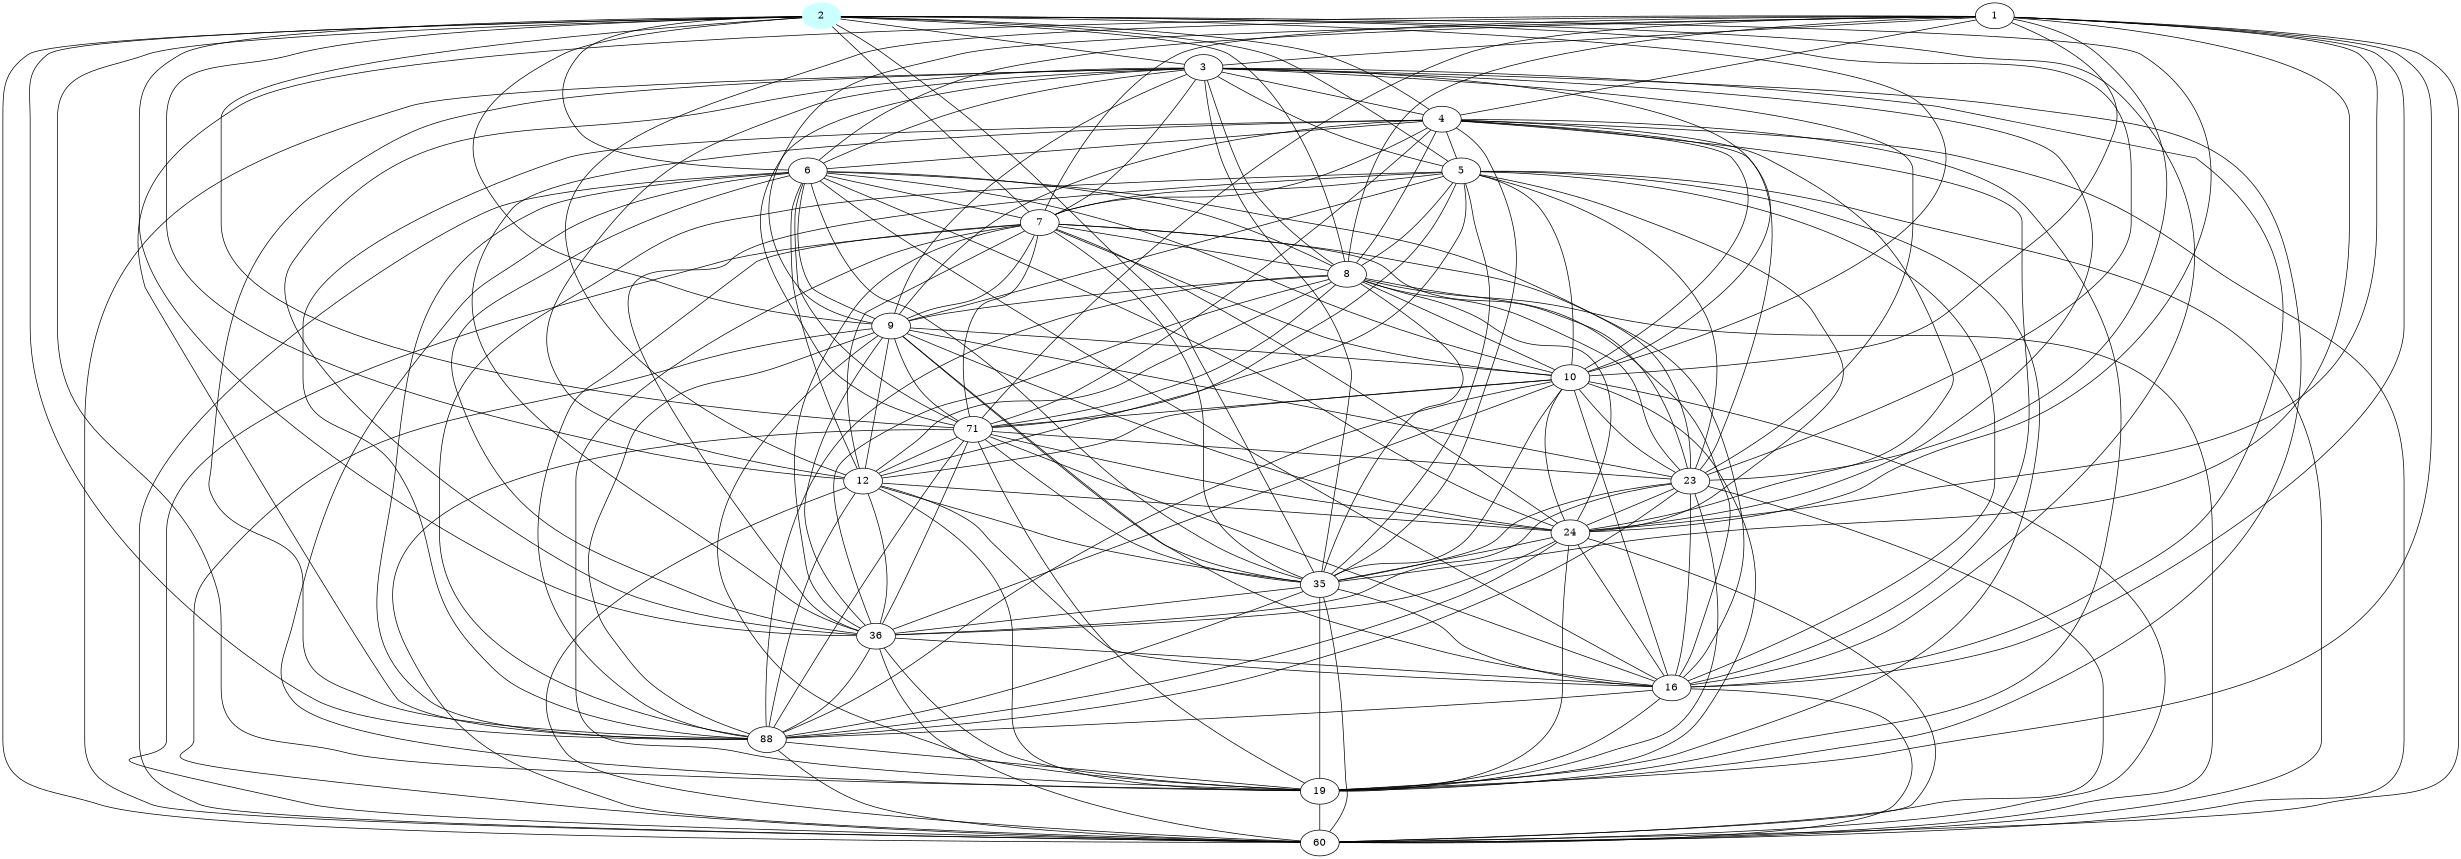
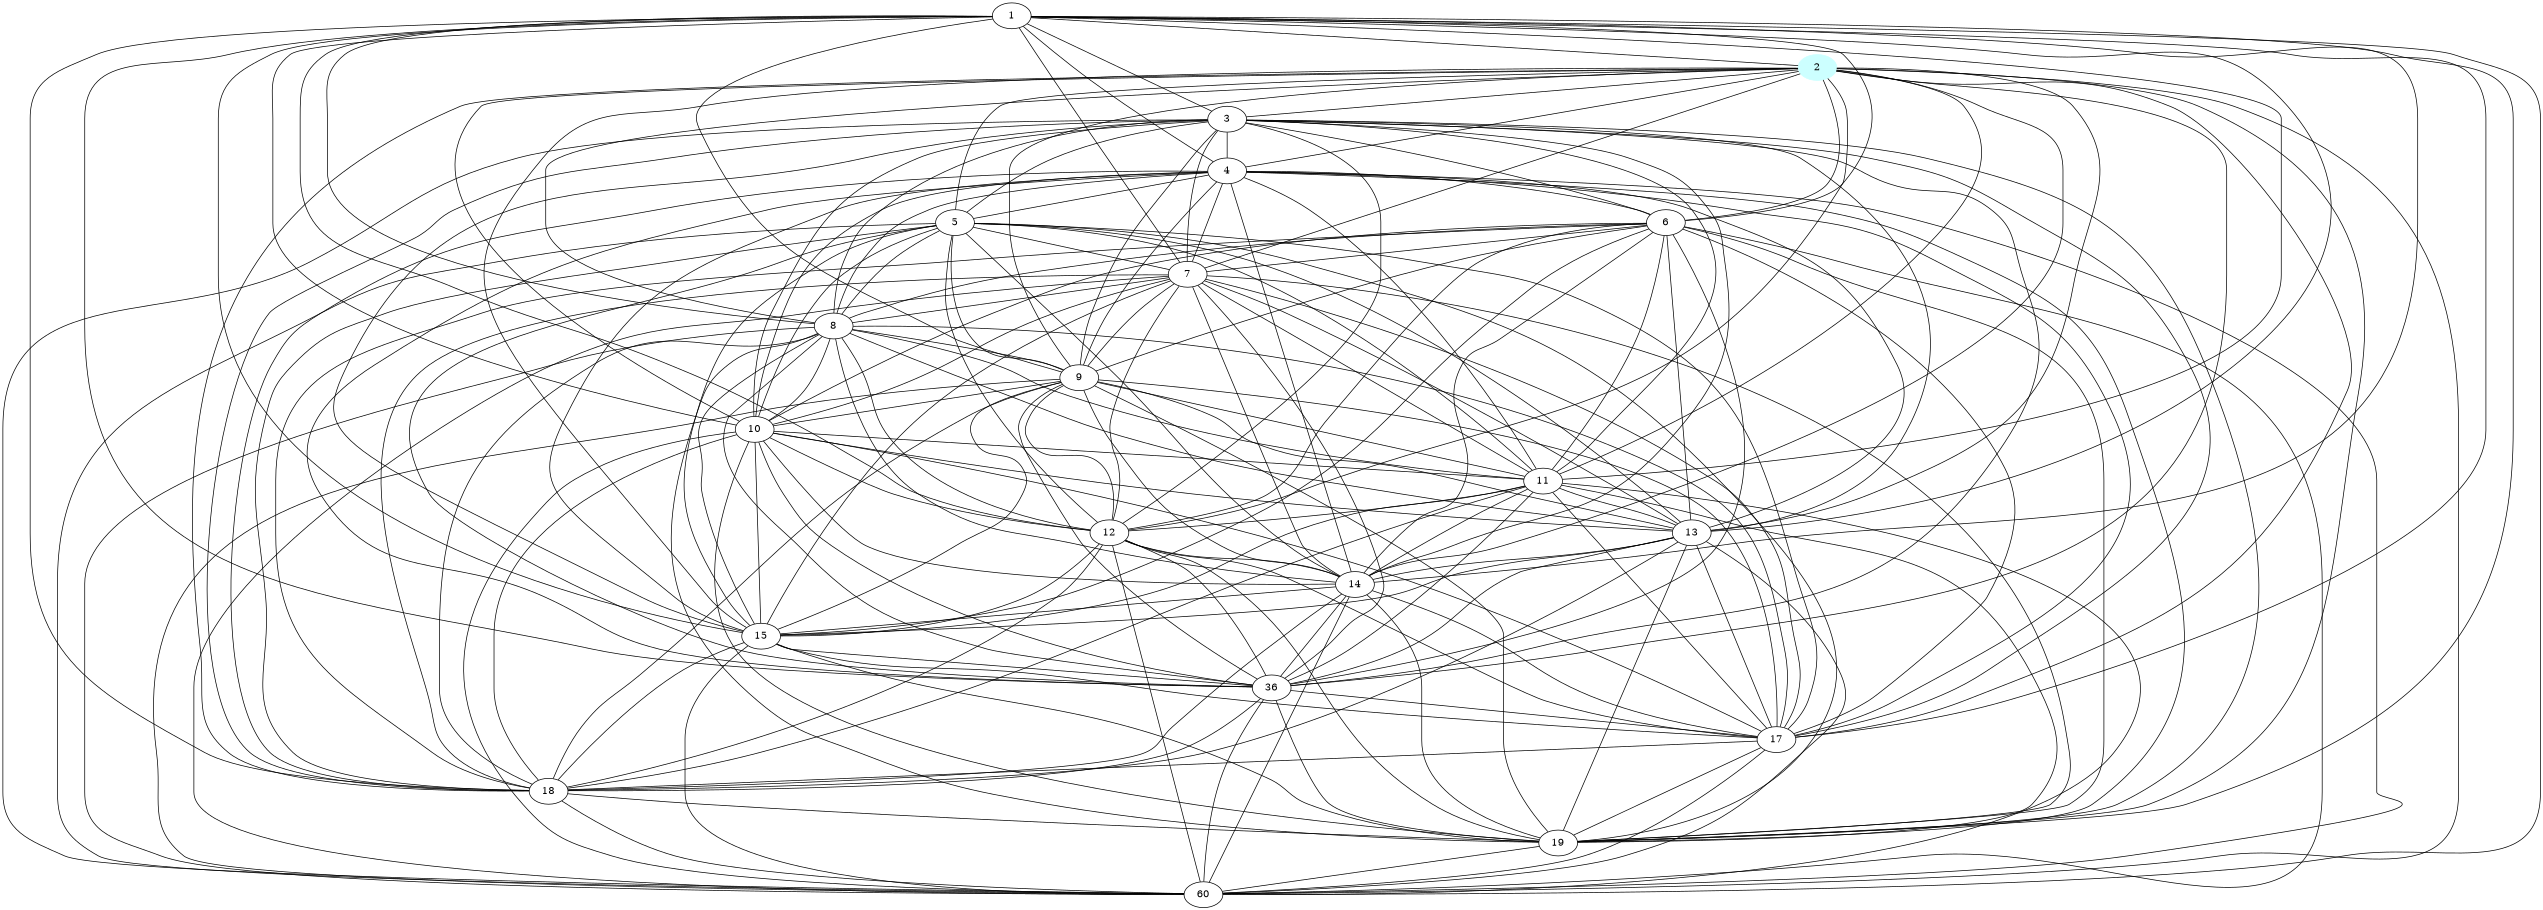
edge "1" -- "2": added
edge "1" -- "36": added
node "71": label "71" -> "11"
node "23": label "23" -> "13"
node "24": label "24" -> "14"
node "35": label "35" -> "15"
node "16": label "16" -> "17"
node "88": label "88" -> "18"
edge "8" -- "19": added
